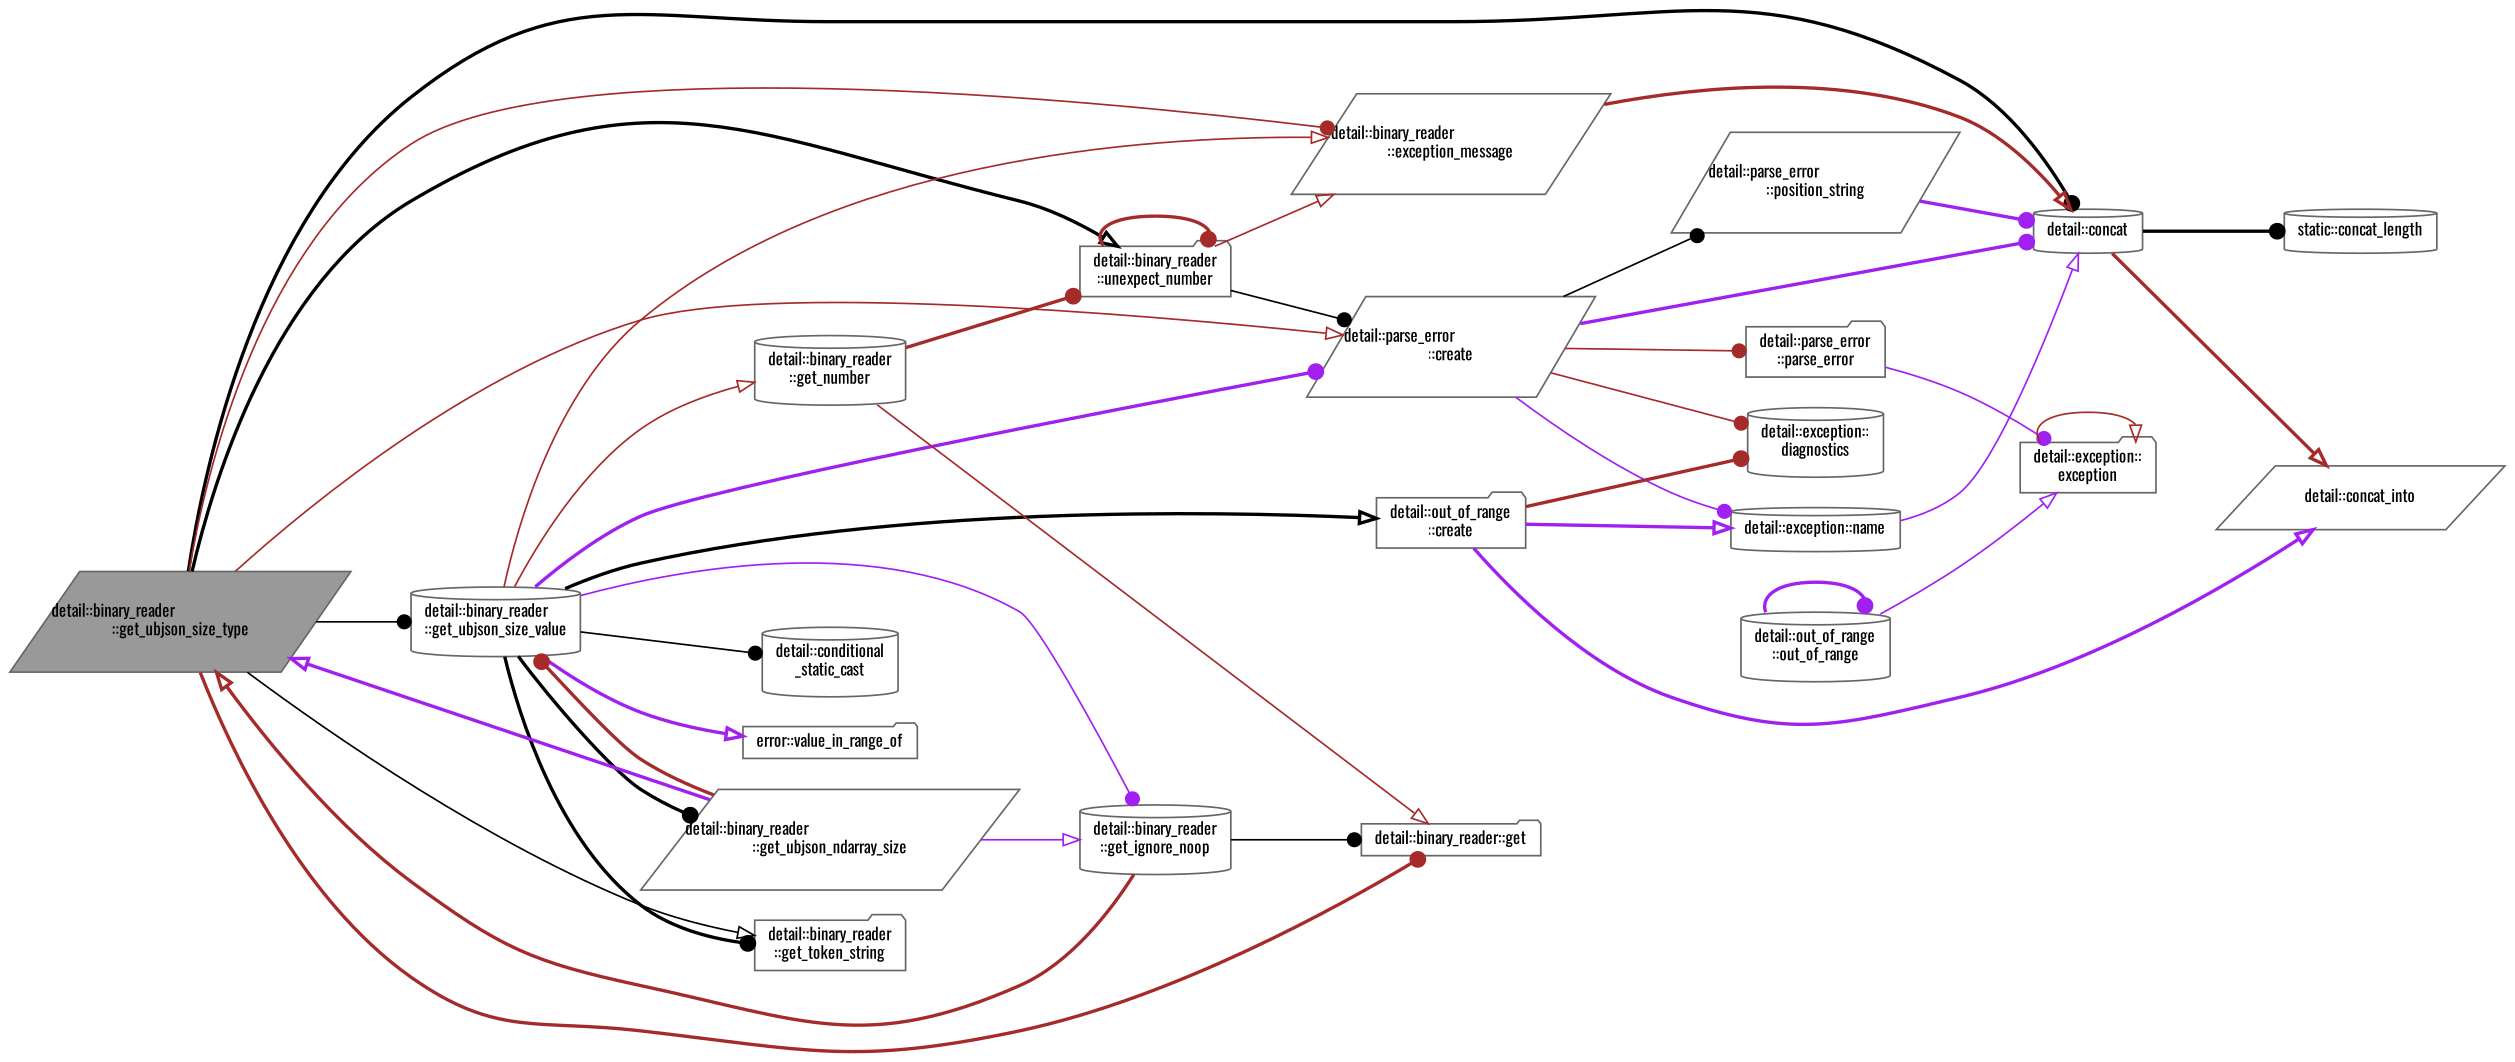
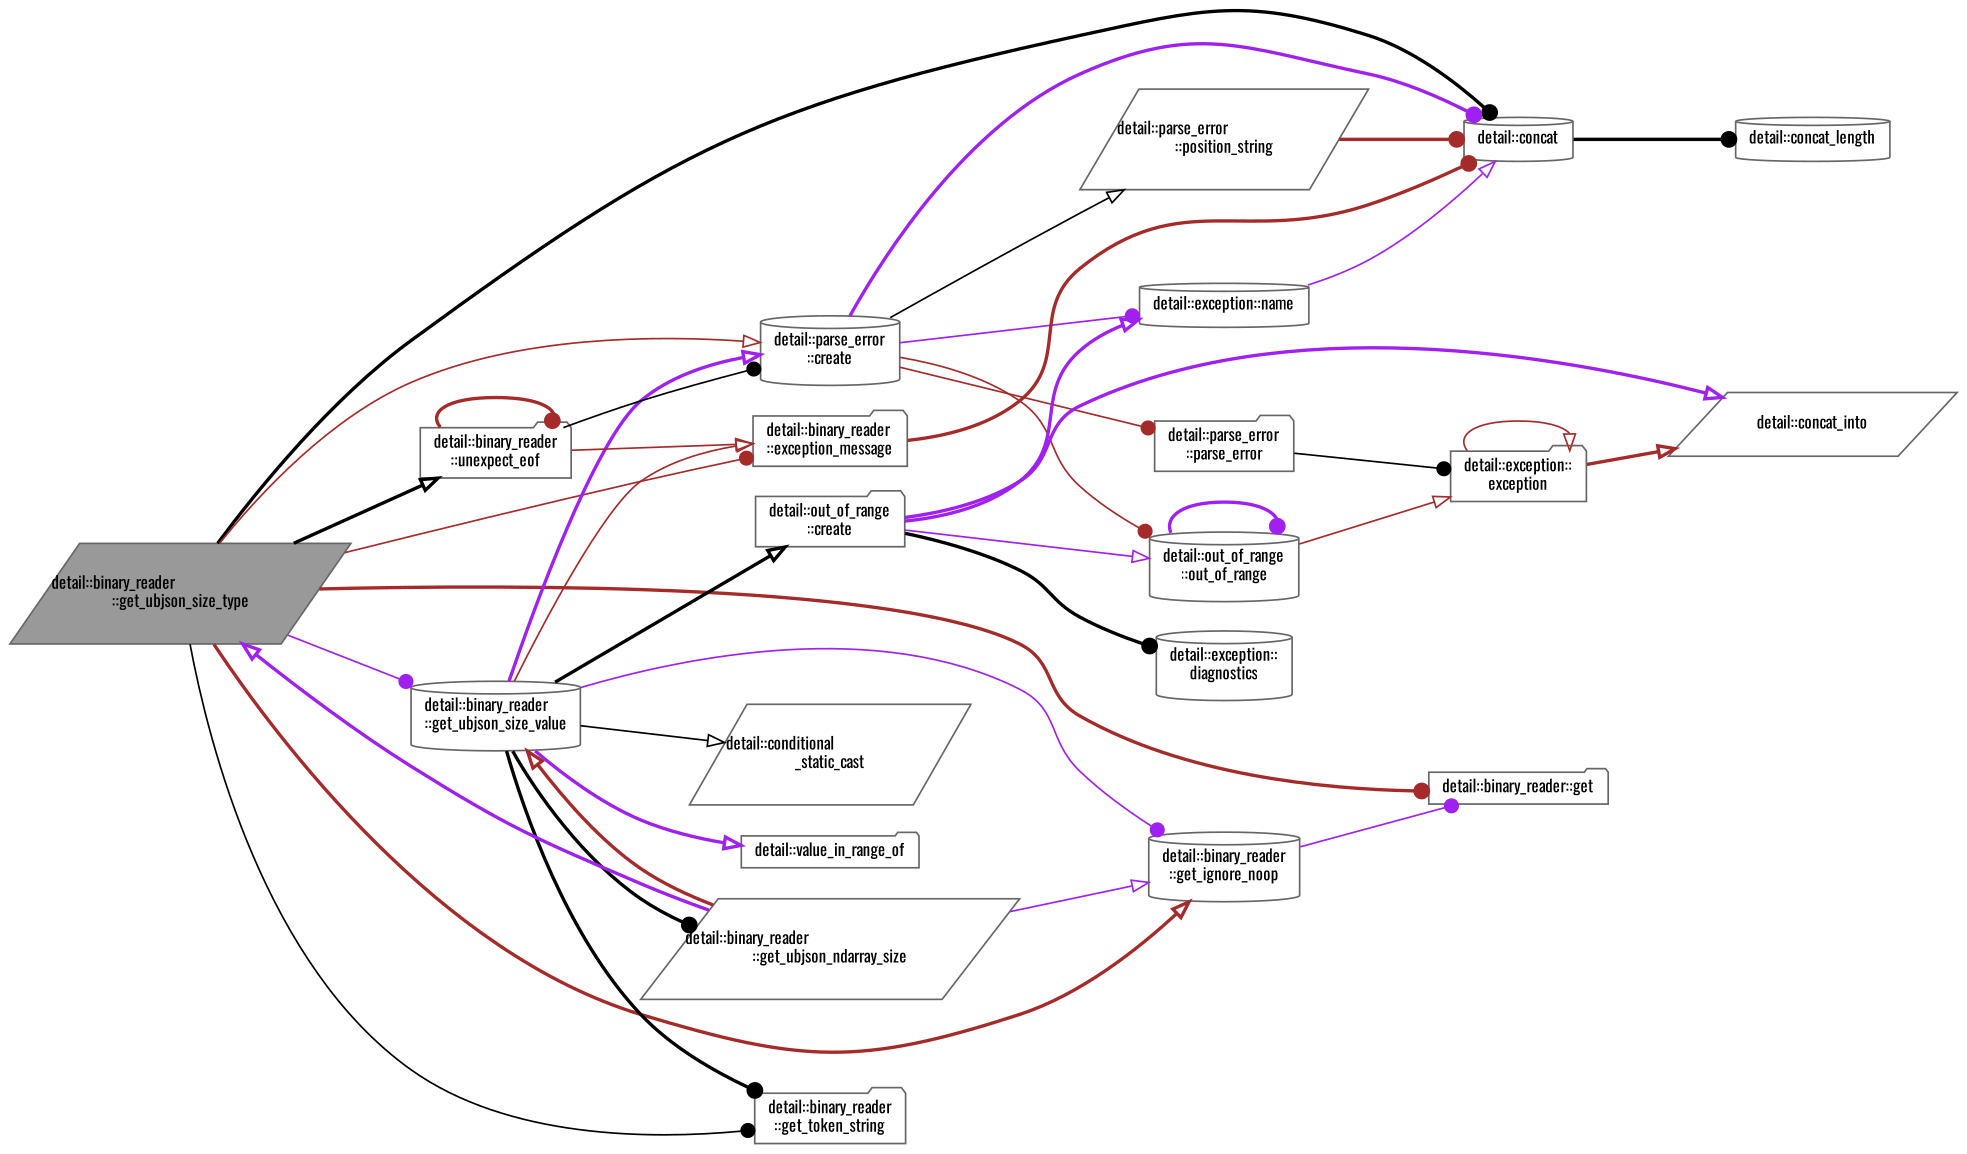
edge "detail::binary_reader ::exception_message" -> "detail::concat": arrowhead onormal -> dot
node "detail::binary_reader ::exception_message": shape parallelogram -> folder
edge "detail::parse_error ::position_string" -> "detail::concat": color purple -> brown
node "static::concat_length": label "static::concat_length" -> "detail::concat_length"
edge "detail::parse_error ::create" -> "detail::parse_error ::position_string": arrowhead dot -> onormal
node "detail::binary_reader ::unexpect_number": label "detail::binary_reader ::unexpect_number" -> "detail::binary_reader ::unexpect_eof"
node "detail::parse_error ::create": shape parallelogram -> cylinder
edge "detail::concat" -> "detail::concat_into": now "detail::exception:: exception" -> "detail::concat_into"
node "detail::binary_reader ::get_number": removed
edge "detail::parse_error ::parse_error" -> "detail::exception:: exception": color purple -> black
edge "detail::parse_error ::create" -> "detail::exception:: diagnostics": now "detail::parse_error ::create" -> "detail::out_of_range ::out_of_range"
edge "detail::binary_reader ::get_ubjson_size_value" -> "detail::parse_error ::create": arrowhead dot -> onormal
edge "detail::out_of_range ::create" -> "detail::exception:: diagnostics": color brown -> black
edge "detail::out_of_range ::create" -> "detail::out_of_range ::out_of_range": added
edge "detail::out_of_range ::out_of_range" -> "detail::exception:: exception": color purple -> brown
edge "detail::binary_reader ::get_ubjson_size_type" -> "detail::binary_reader ::get_ubjson_size_value": color black -> purple
edge "detail::binary_reader ::get_ubjson_size_value" -> "detail::conditional _static_cast": arrowhead dot -> onormal
node "detail::conditional _static_cast": shape cylinder -> parallelogram
edge "detail::binary_reader ::get_ubjson_ndarray_size" -> "detail::binary_reader ::get_ubjson_size_value": arrowhead dot -> onormal
node "error::value_in_range_of": label "error::value_in_range_of" -> "detail::value_in_range_of"
edge "detail::binary_reader ::get_ubjson_size_type" -> "detail::binary_reader ::get_token_string": arrowhead onormal -> dot
edge "detail::binary_reader ::get_ignore_noop" -> "detail::binary_reader::get": color black -> purple
edge "detail::binary_reader ::get_ignore_noop" -> "detail::binary_reader ::get_ubjson_size_type": reversed
